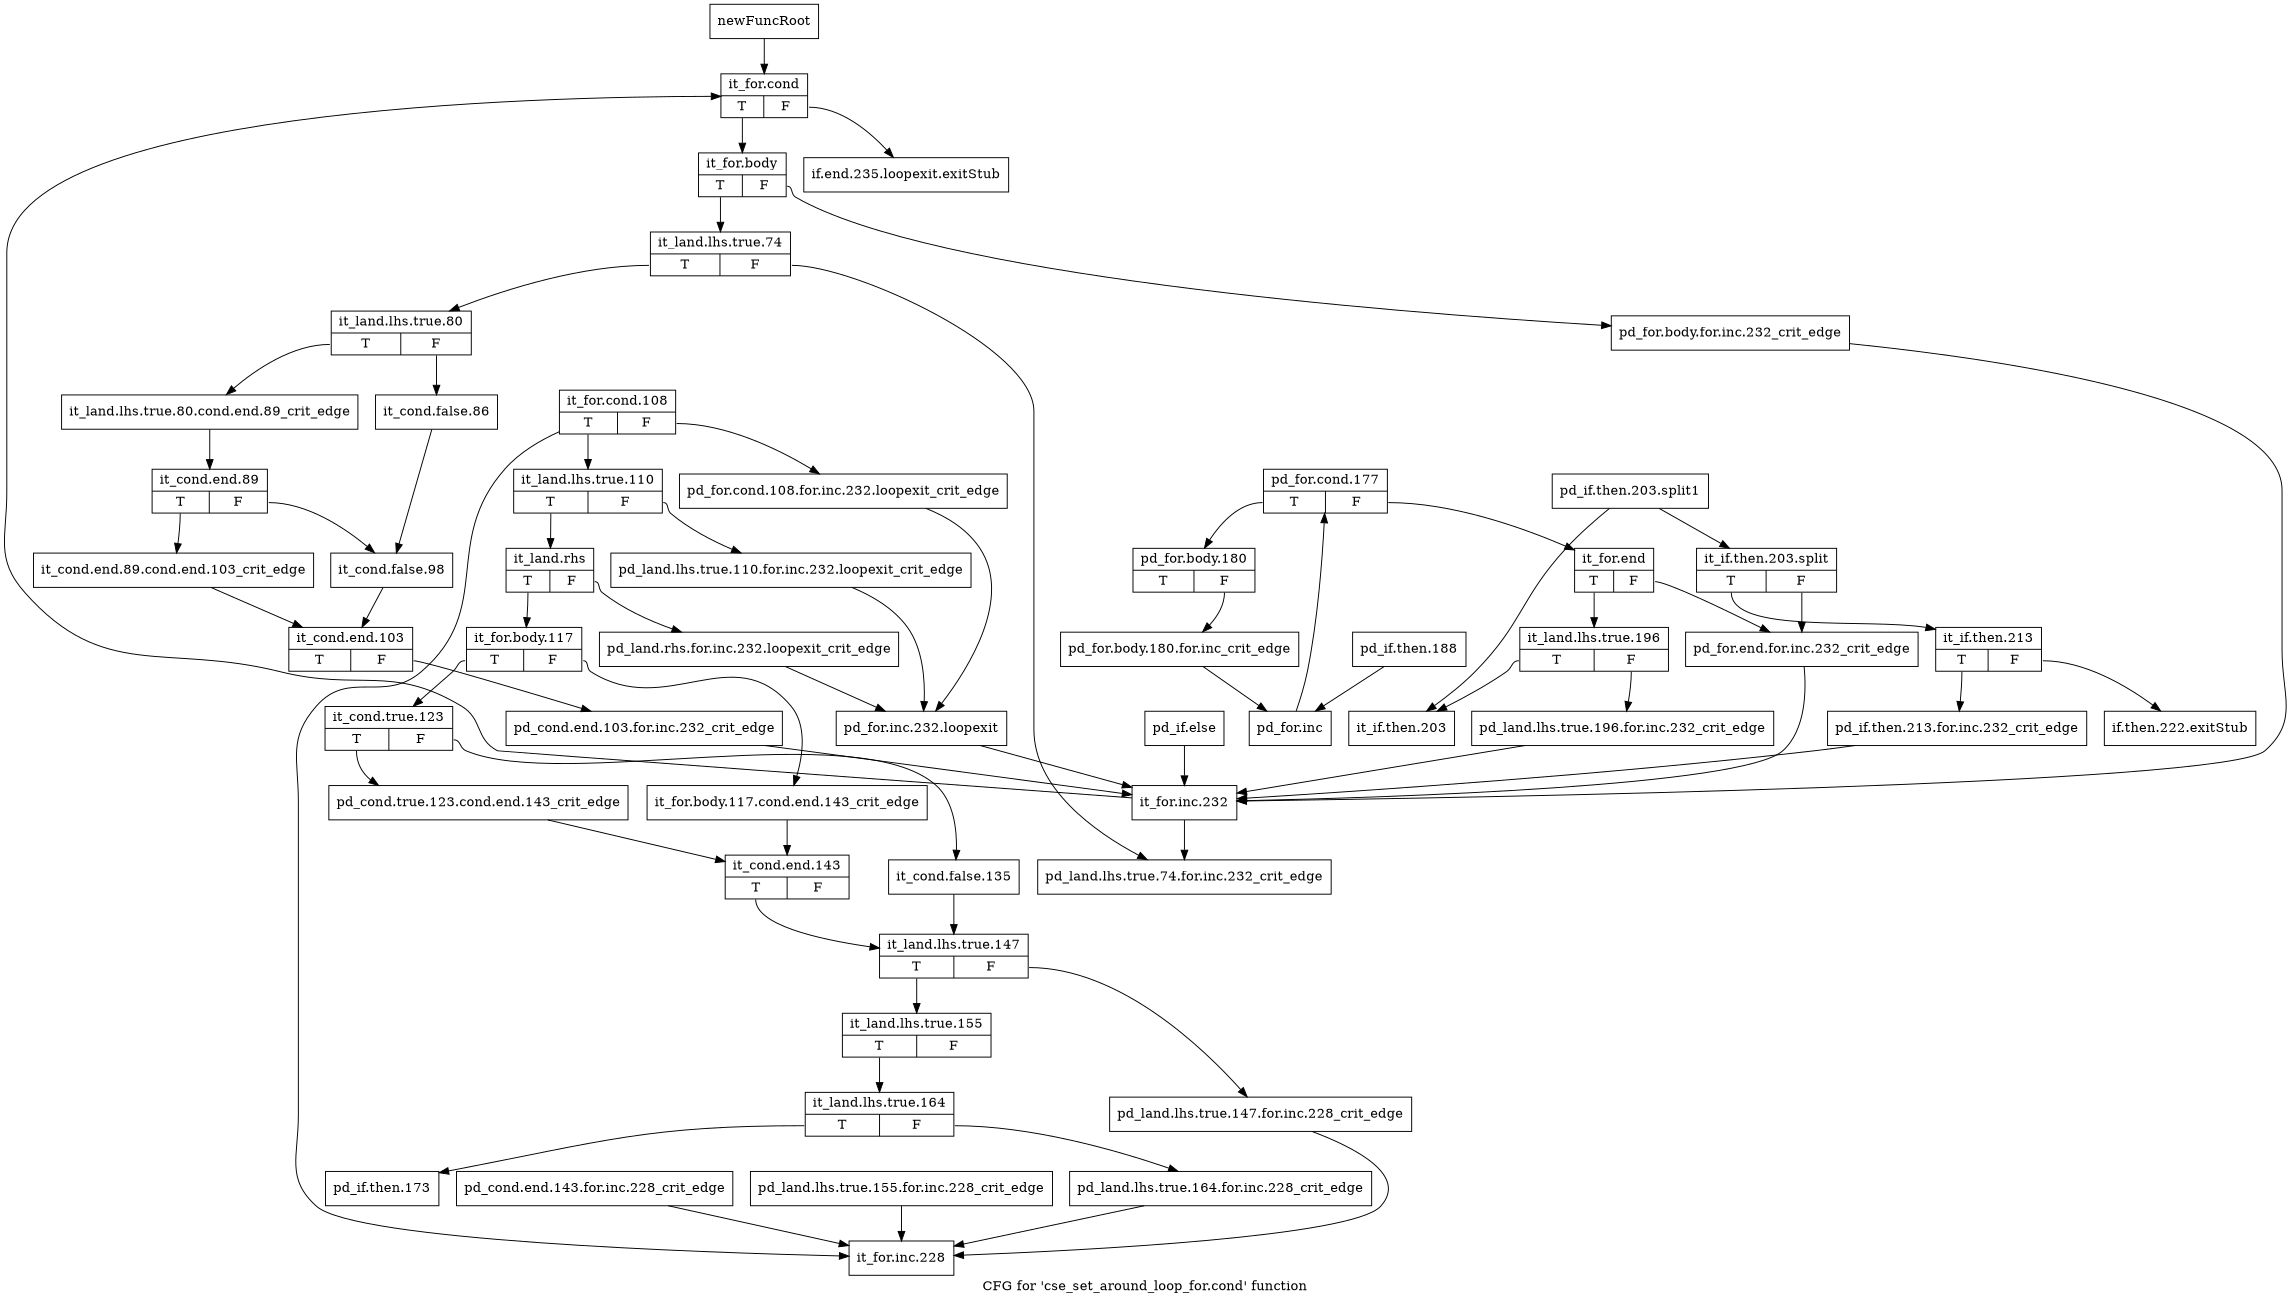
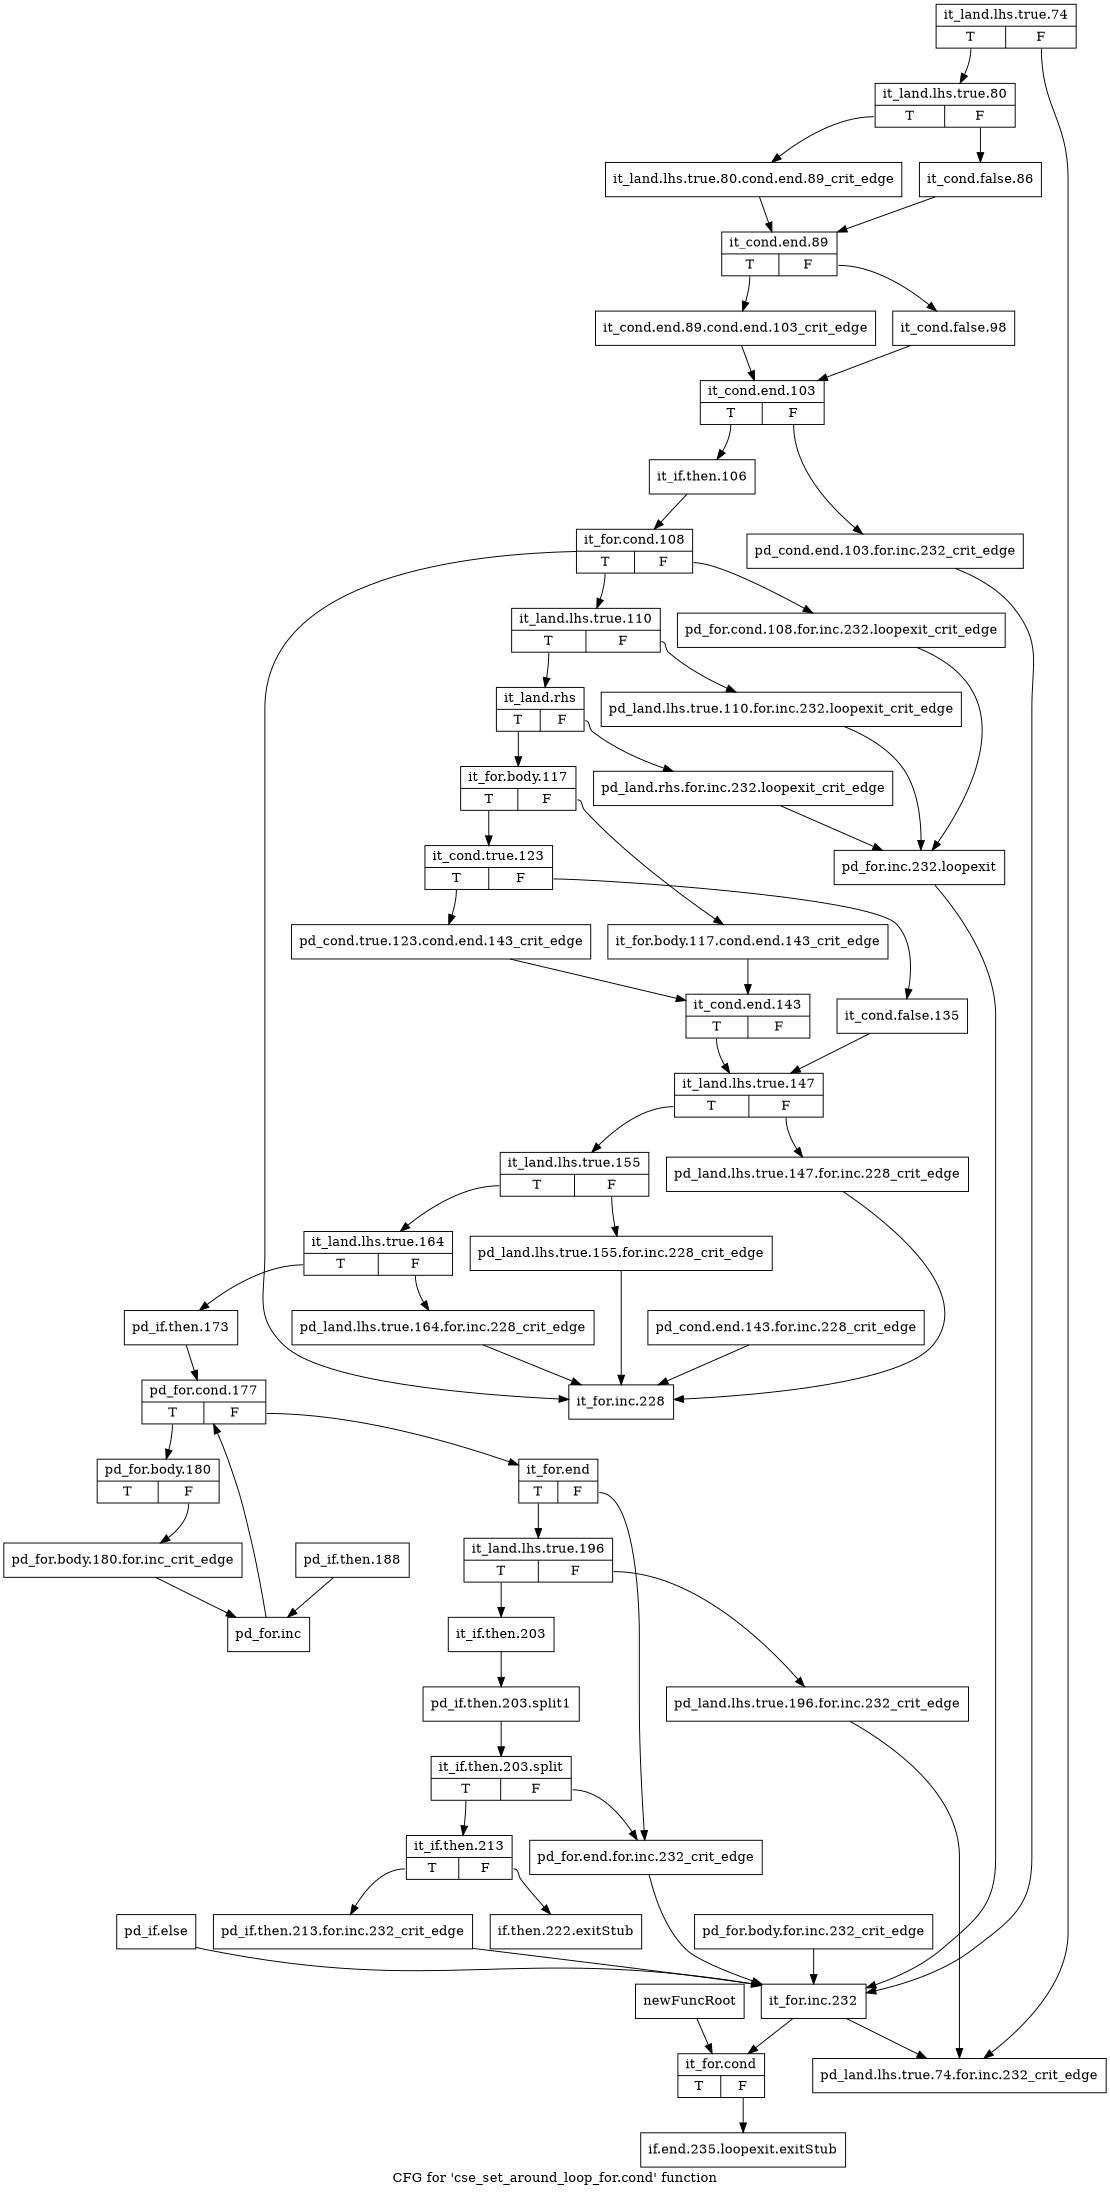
node "it_for.body": removed
node "it_if.then.106": added
edge "it_cond.false.86" -> "it_cond.false.98": now "it_cond.false.86" -> "it_cond.end.89"
edge "pd_if.then.203.split1" -> "it_if.then.203": reversed
edge "pd_land.lhs.true.196.for.inc.232_crit_edge" -> "it_for.inc.232": now "pd_land.lhs.true.196.for.inc.232_crit_edge" -> "pd_land.lhs.true.74.for.inc.232_crit_edge"
edge "it_land.lhs.true.155" -> "pd_land.lhs.true.155.for.inc.228_crit_edge": added
edge "pd_if.then.173" -> "pd_for.cond.177": added
